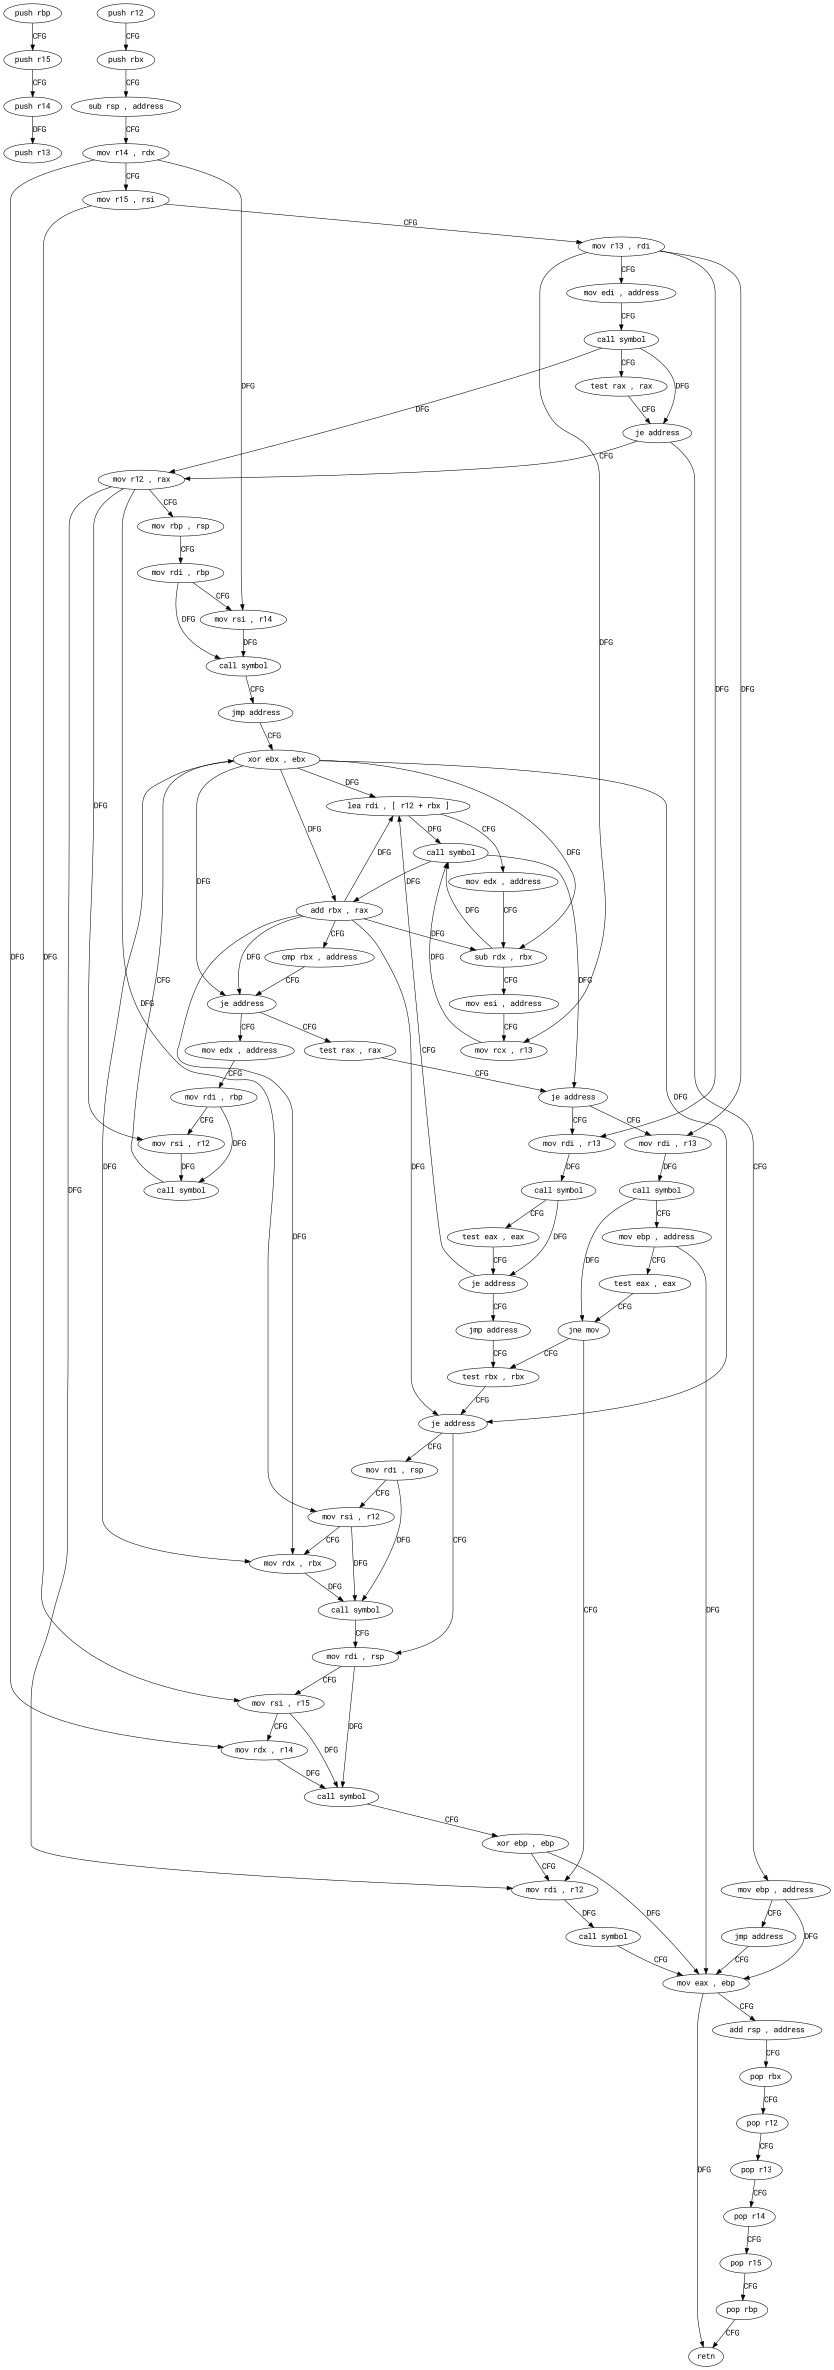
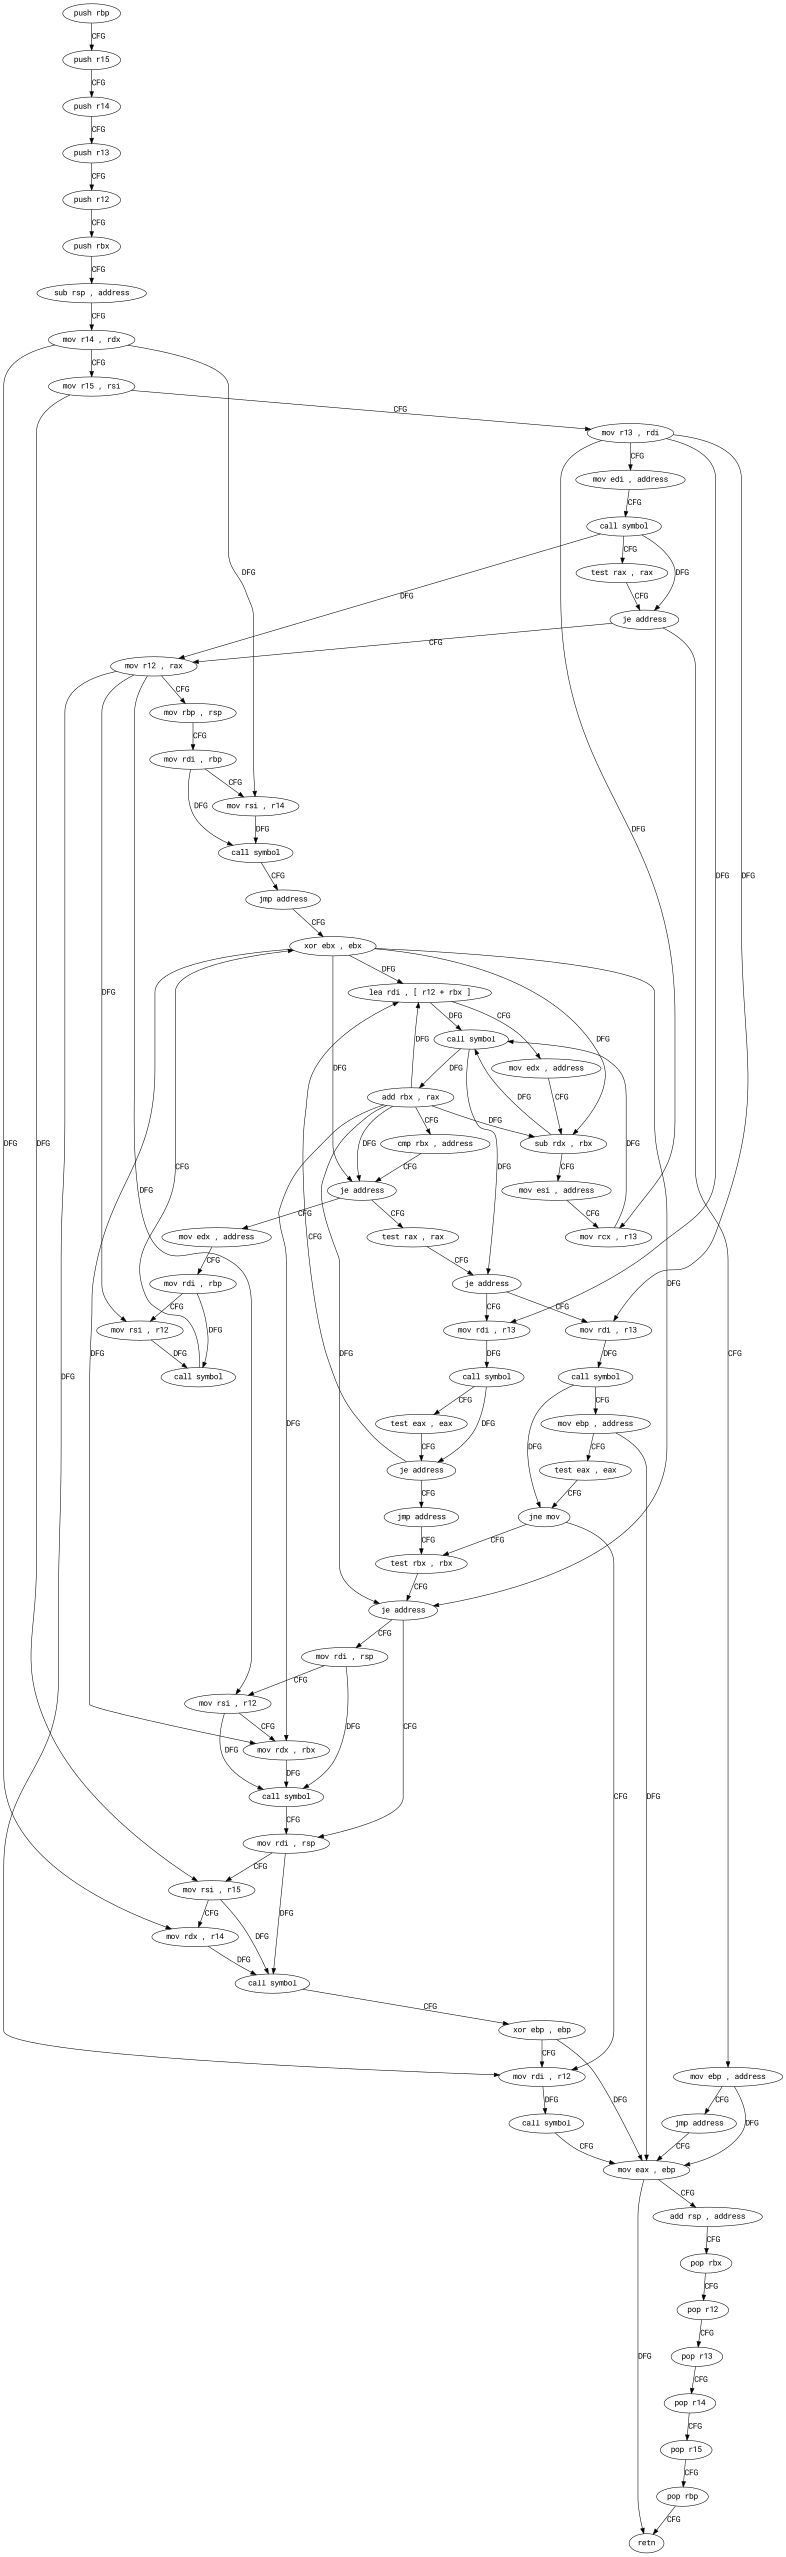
edge "push r14" -> "push r13": label "DFG" -> "CFG"
edge "push r13" -> "push r12": added, label "CFG"
edge "xor ebx , ebx" -> "add rbx , rax": removed, label "DFG"
